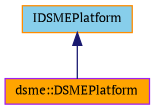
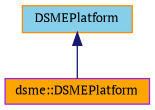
node "IDSMEPlatform": label "IDSMEPlatform" -> "DSMEPlatform"
